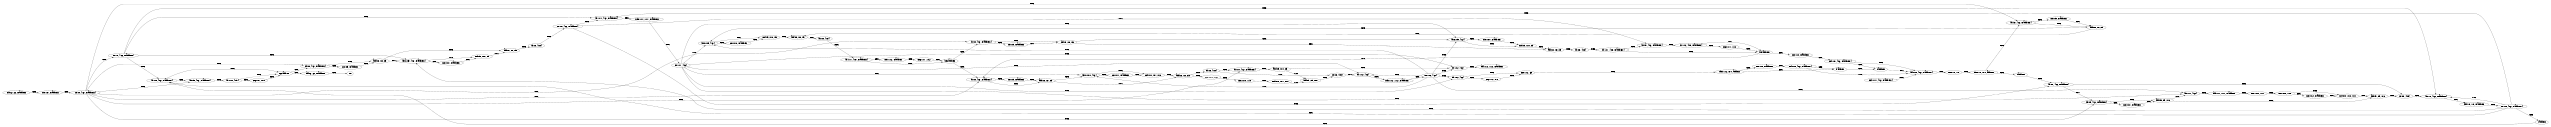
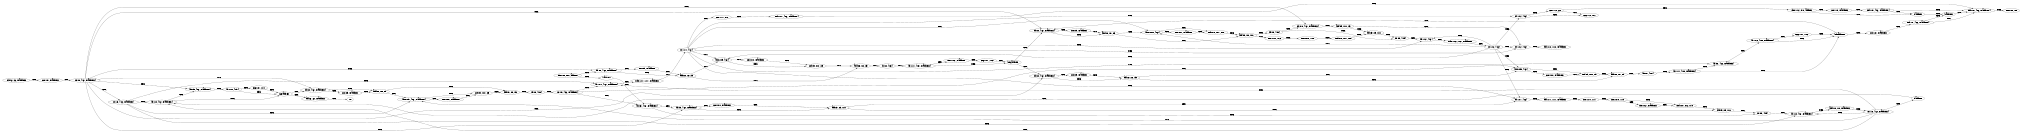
node "mov w11 , # 0": added
edge "mvn w8 , w8" -> "tbnz w8 , # 0 , address": removed, label "DFG"
edge "cmp w12 , # 0" -> "cset w12 , ge": reversed
